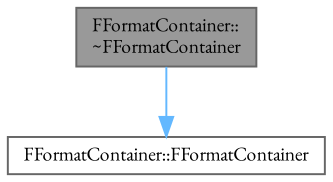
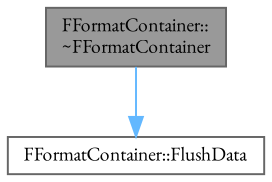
node "FFormatContainer::FFormatContainer": label "FFormatContainer::FFormatContainer" -> "FFormatContainer::FlushData"
